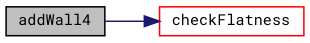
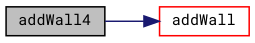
node "checkFlatness": label "checkFlatness" -> "addWall"
